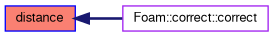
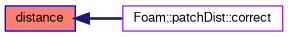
node "Foam::correct::correct": label "Foam::correct::correct" -> "Foam::patchDist::correct"
